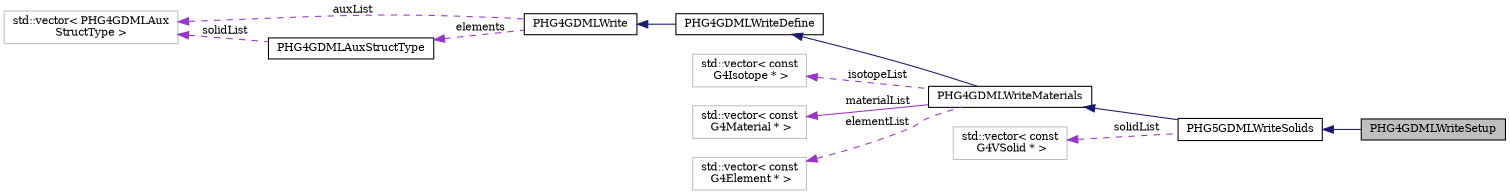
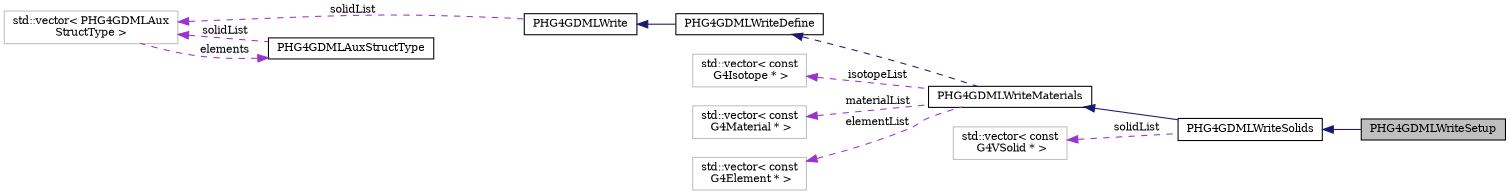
edge "PHG4GDMLWrite" -> "std::vector< PHG4GDMLAux StructType >": label " auxList" -> " solidList"
edge "PHG4GDMLWrite" -> "PHG4GDMLAuxStructType": now "std::vector< PHG4GDMLAux StructType >" -> "PHG4GDMLAuxStructType"
edge "PHG4GDMLWriteMaterials" -> "PHG4GDMLWriteDefine": style solid -> dashed
edge "PHG4GDMLWriteMaterials" -> "std::vector< const G4Material * >": style solid -> dashed
node "PHG5GDMLWriteSolids": label "PHG5GDMLWriteSolids" -> "PHG4GDMLWriteSolids"
